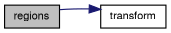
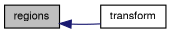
edge "regions" -> "transform": reversed
